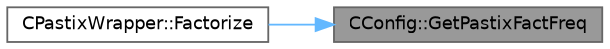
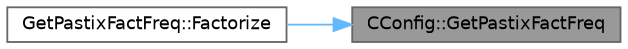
node "CPastixWrapper::Factorize": label "CPastixWrapper::Factorize" -> "GetPastixFactFreq::Factorize"
